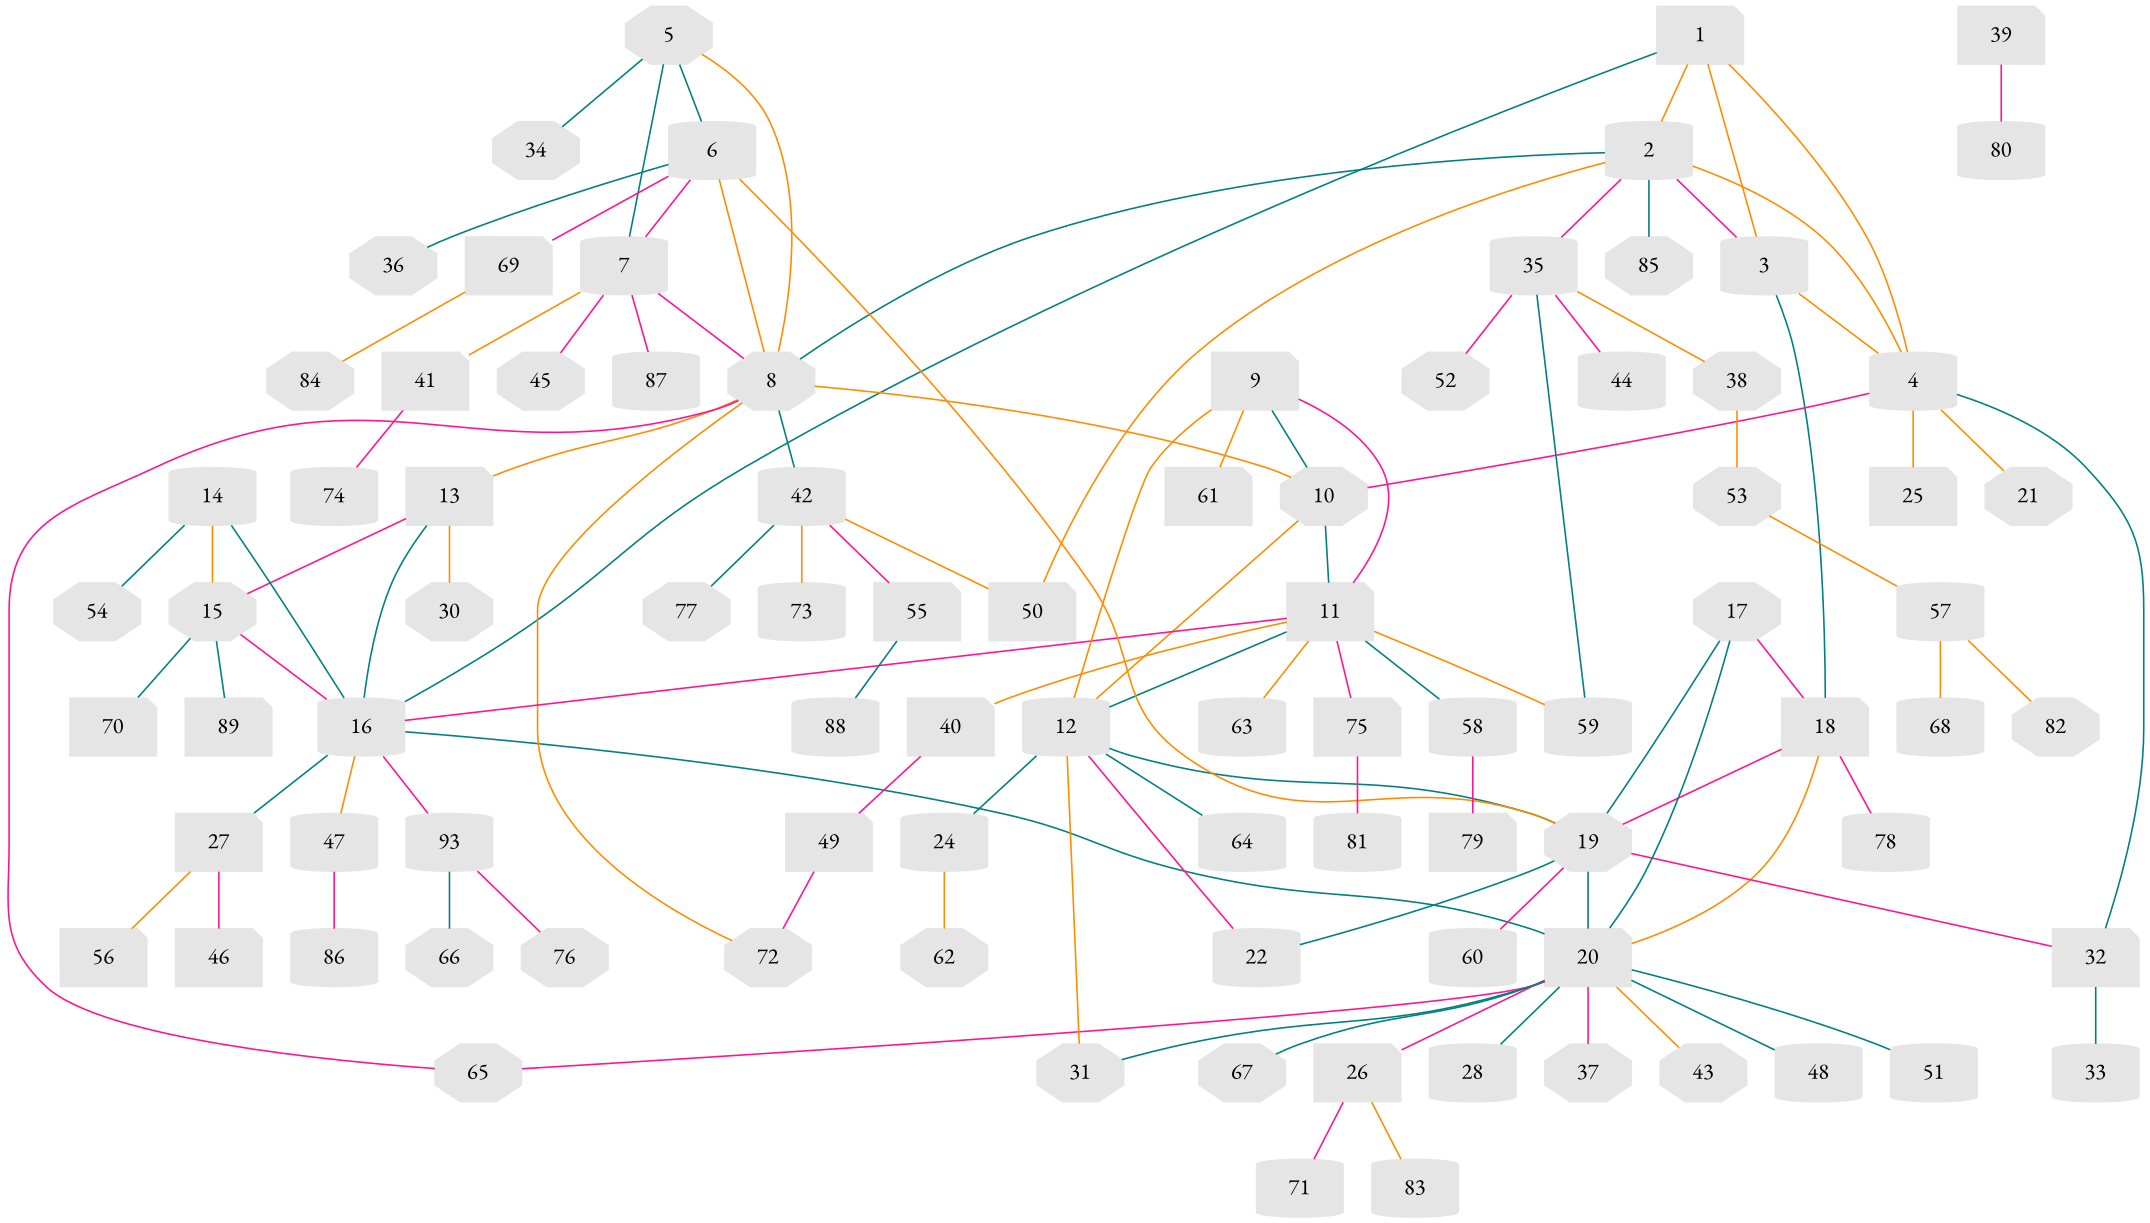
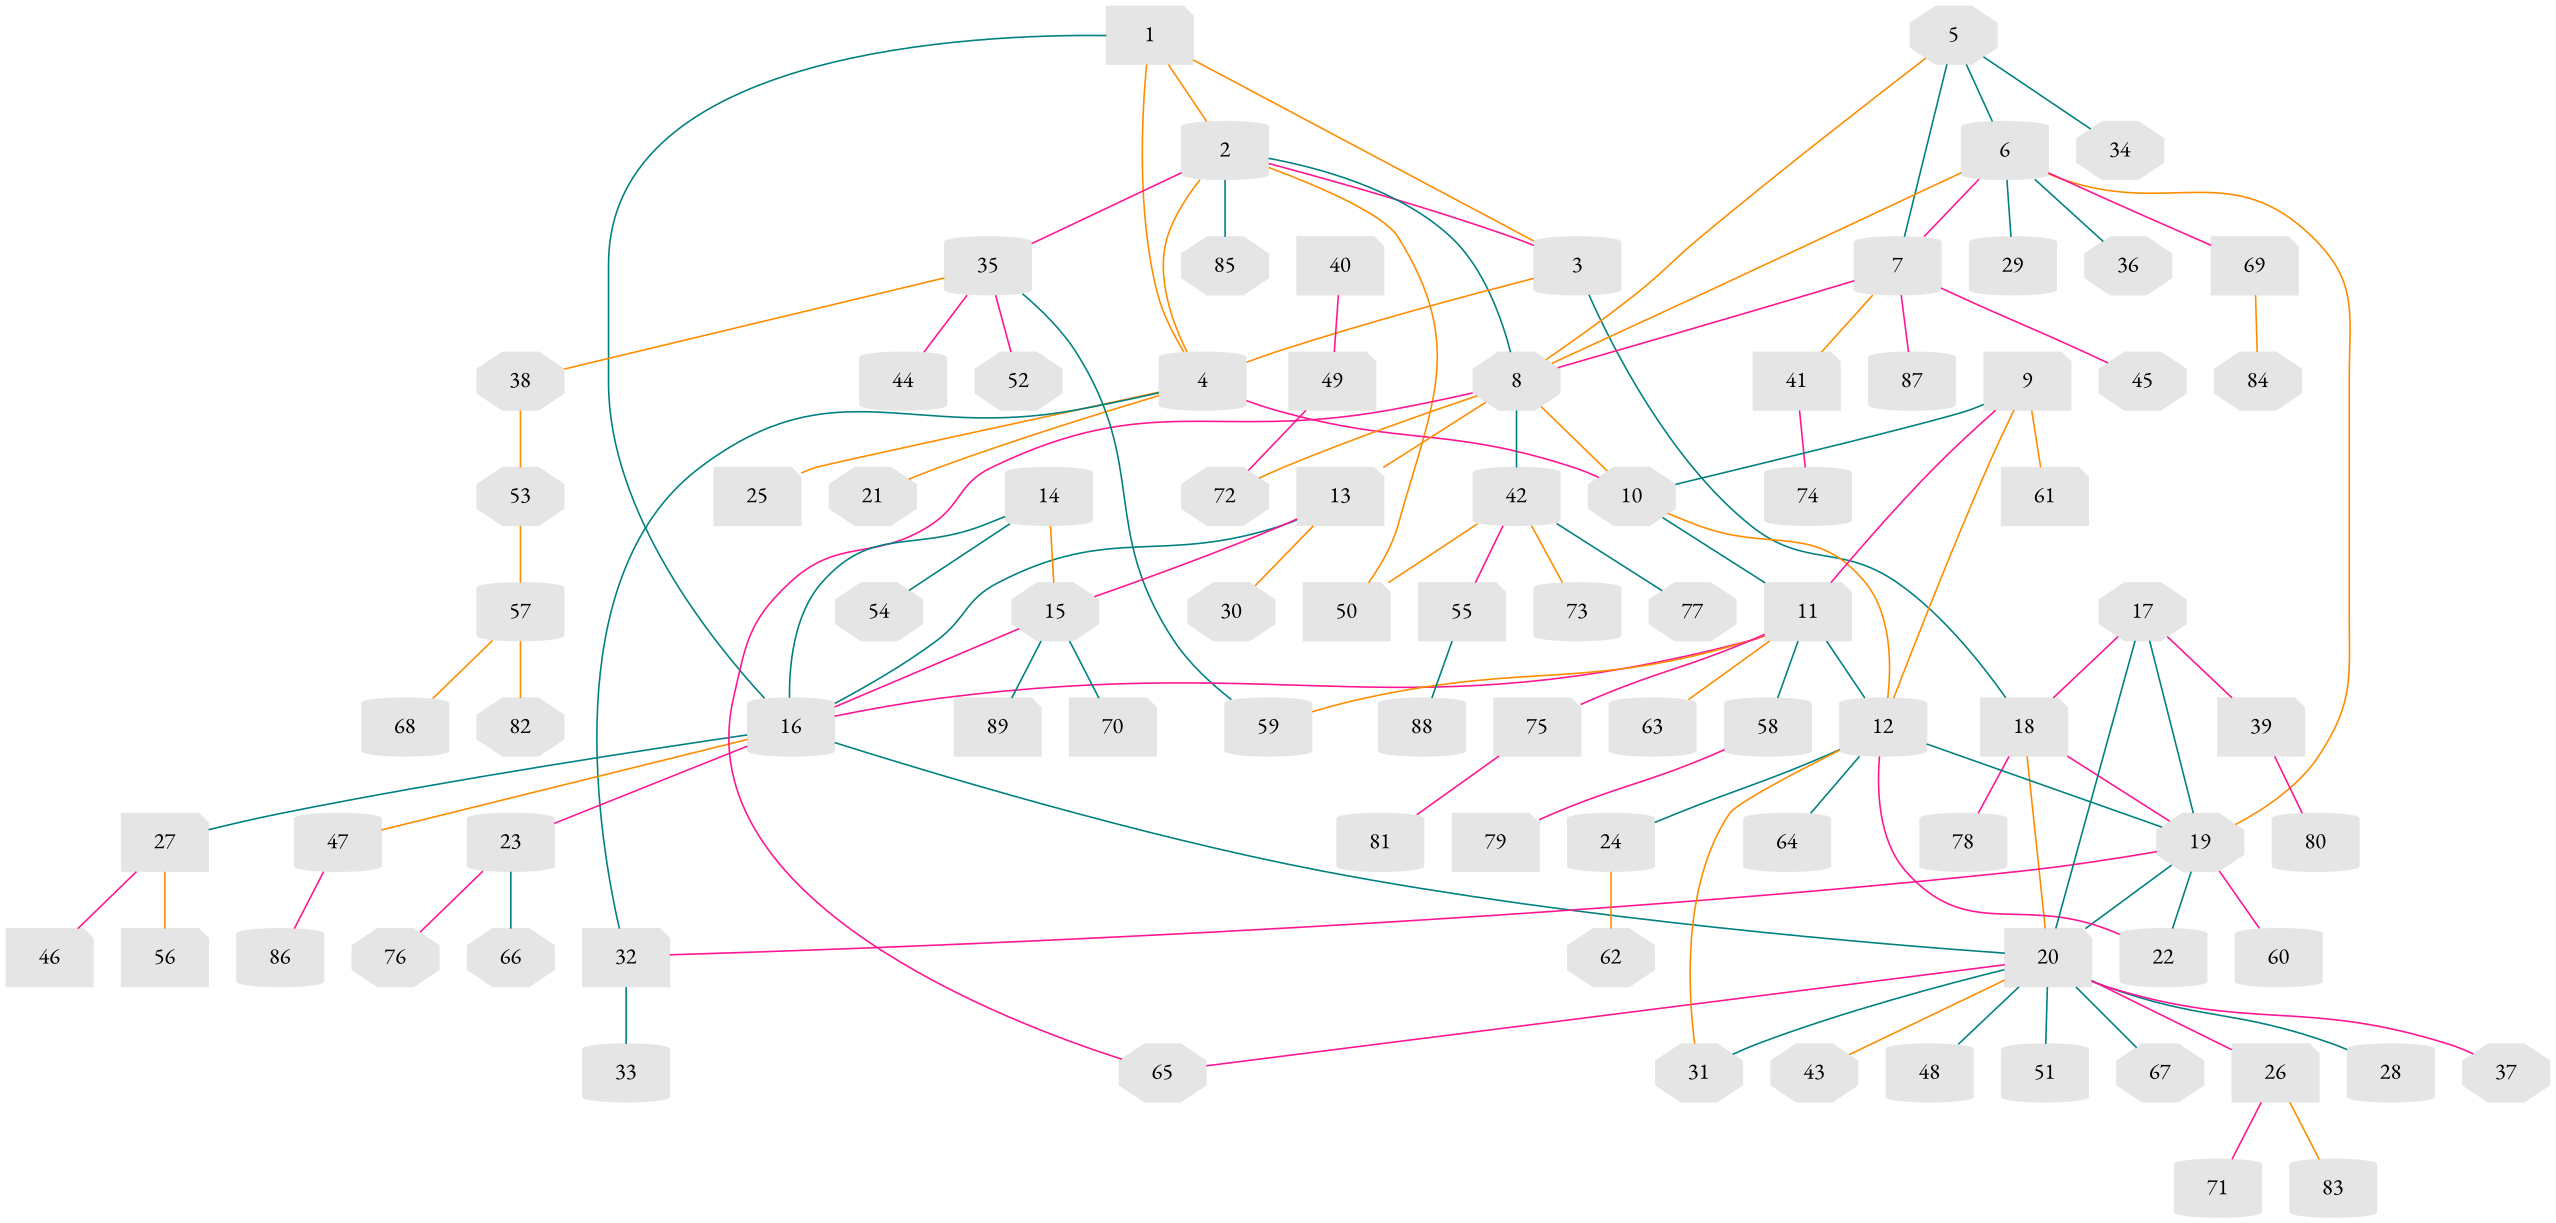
node "29": added
edge "11" -- "40": removed
edge "17" -- "39": added
node "93": label "93" -> "23"
